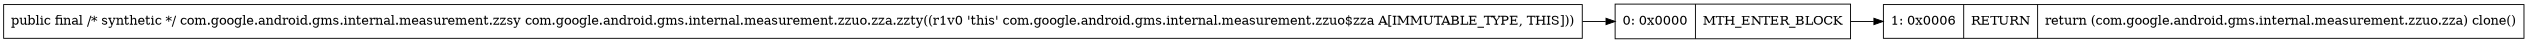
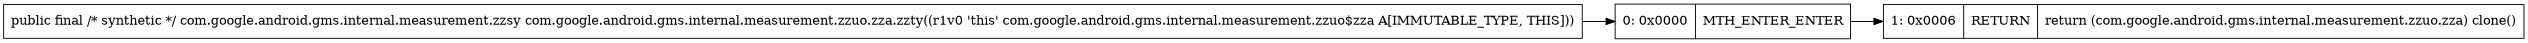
node "0: 0x0000": text "MTH_ENTER_BLOCK" -> "MTH_ENTER_ENTER"
